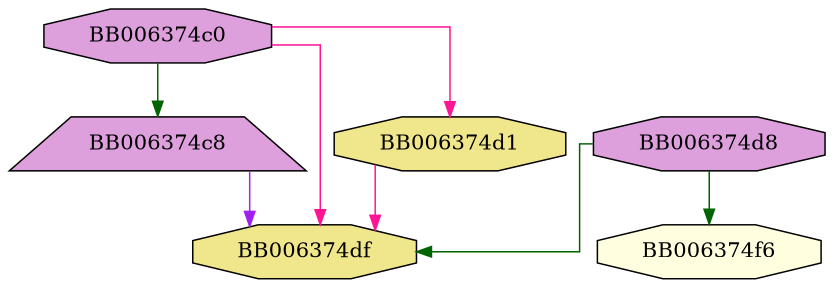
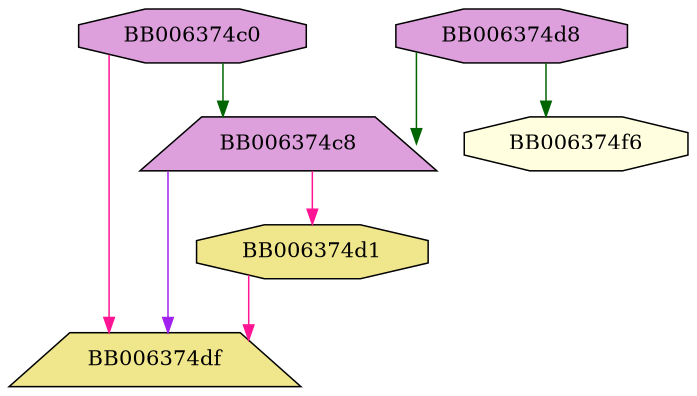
edge "BB006374c0" -> "BB006374d1": now "BB006374c8" -> "BB006374d1"
node "BB006374df": shape octagon -> trapezium
edge "BB006374d8" -> "BB006374df": now "BB006374d8" -> "BB006374c8"
